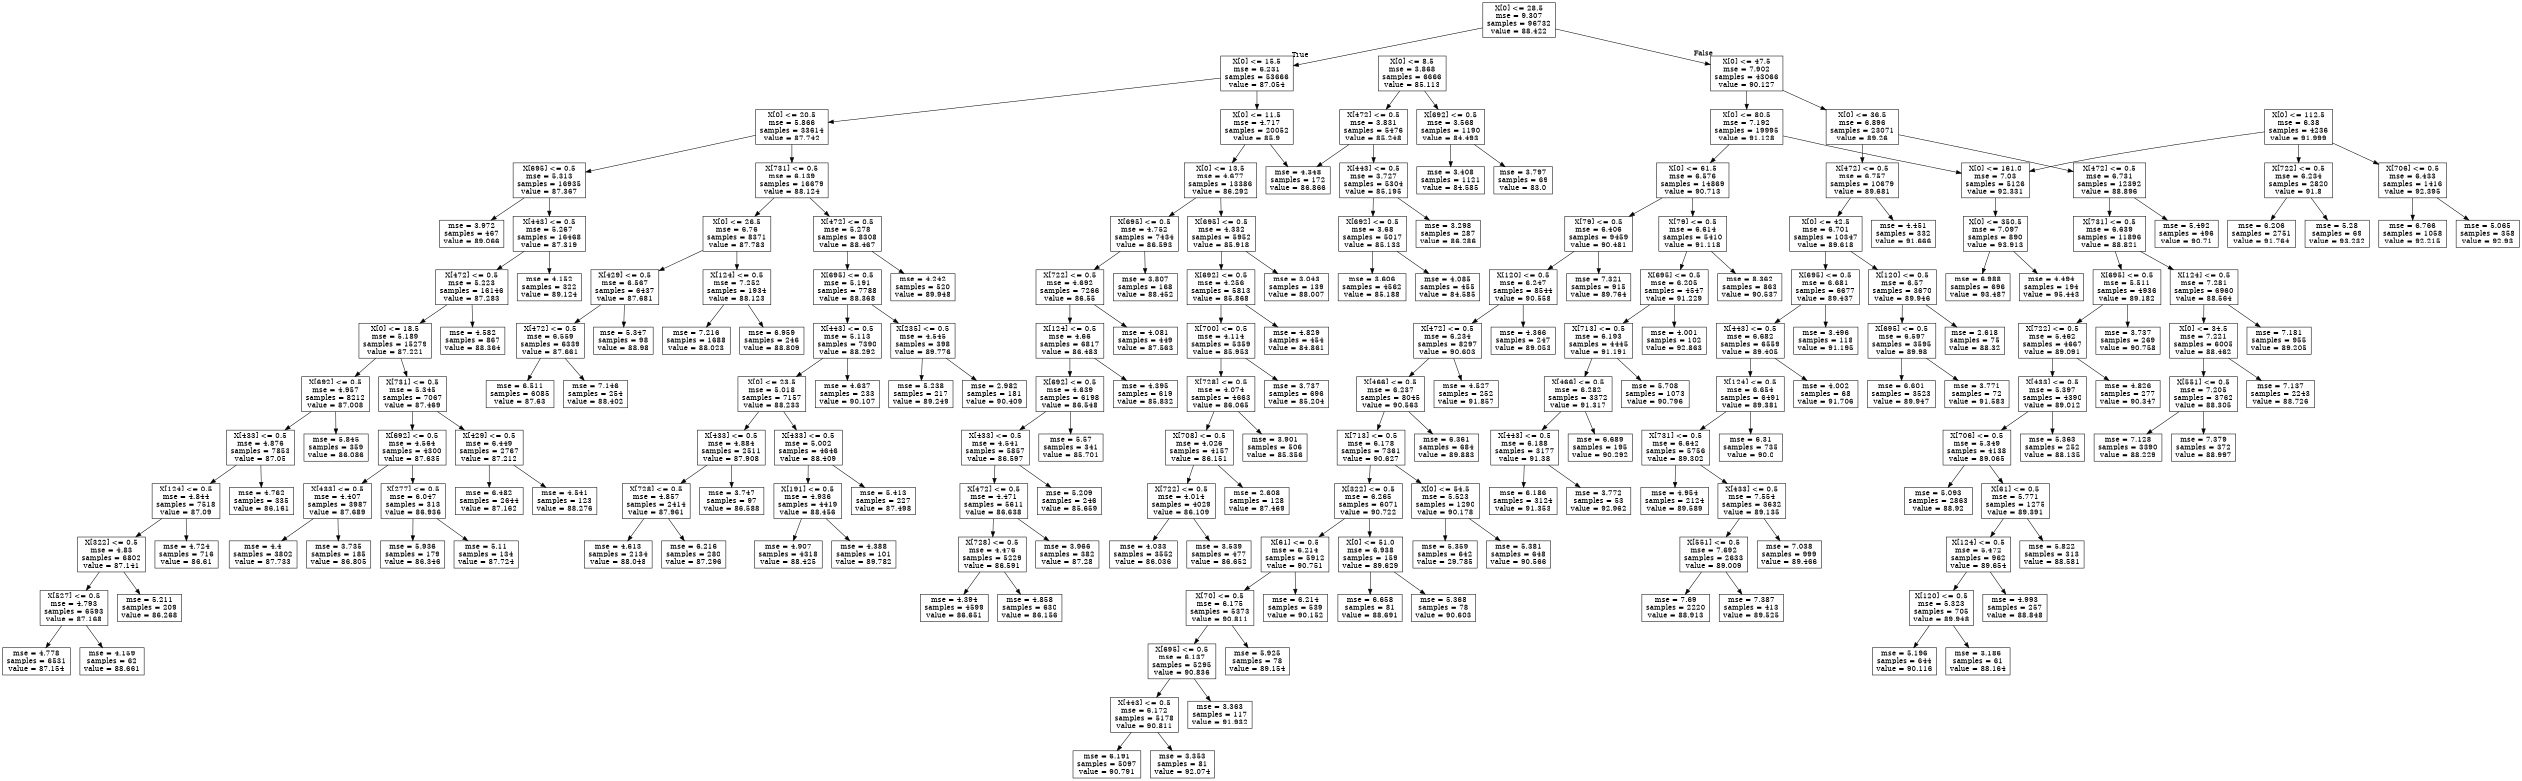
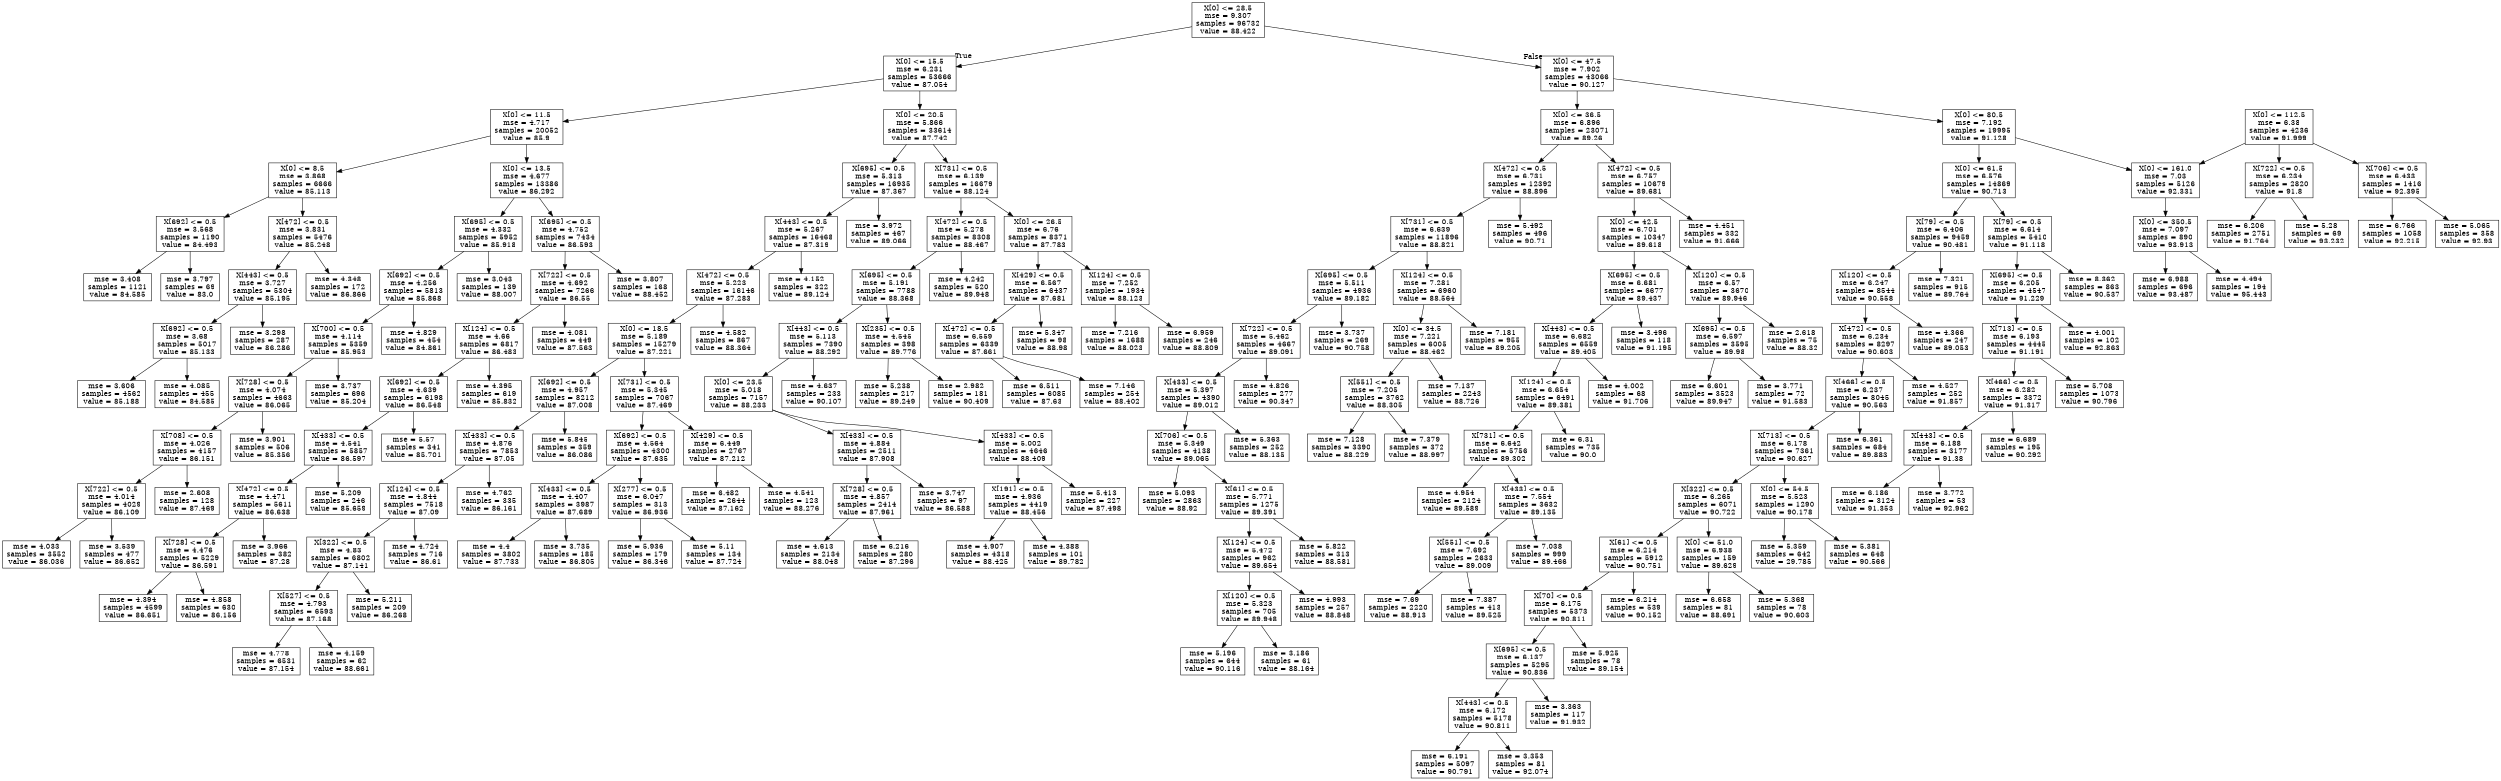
edge "X[0] <= 11.5 mse = 4.717 samples = 20052 value = 85.9" -> "mse = 4.348 samples = 172 value = 86.866": now "X[0] <= 11.5 mse = 4.717 samples = 20052 value = 85.9" -> "X[0] <= 8.5 mse = 3.868 samples = 6666 value = 85.113"
